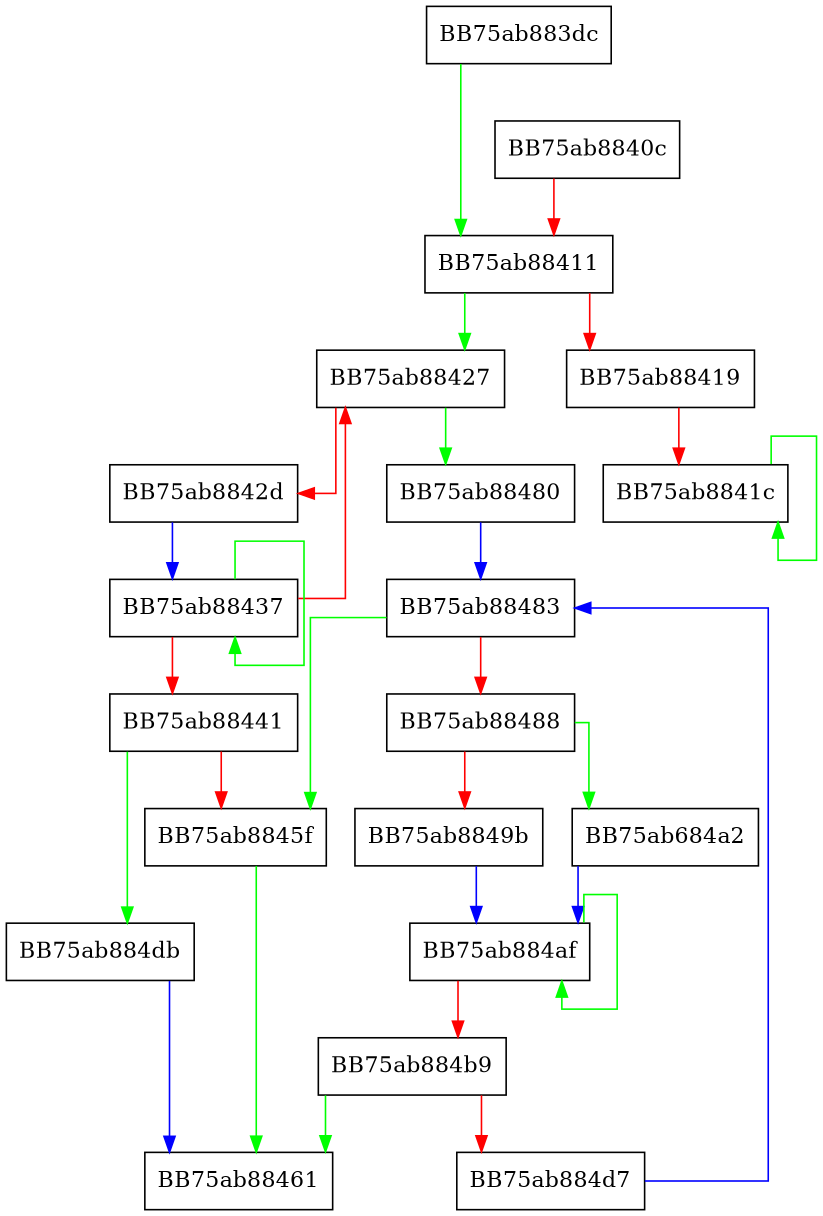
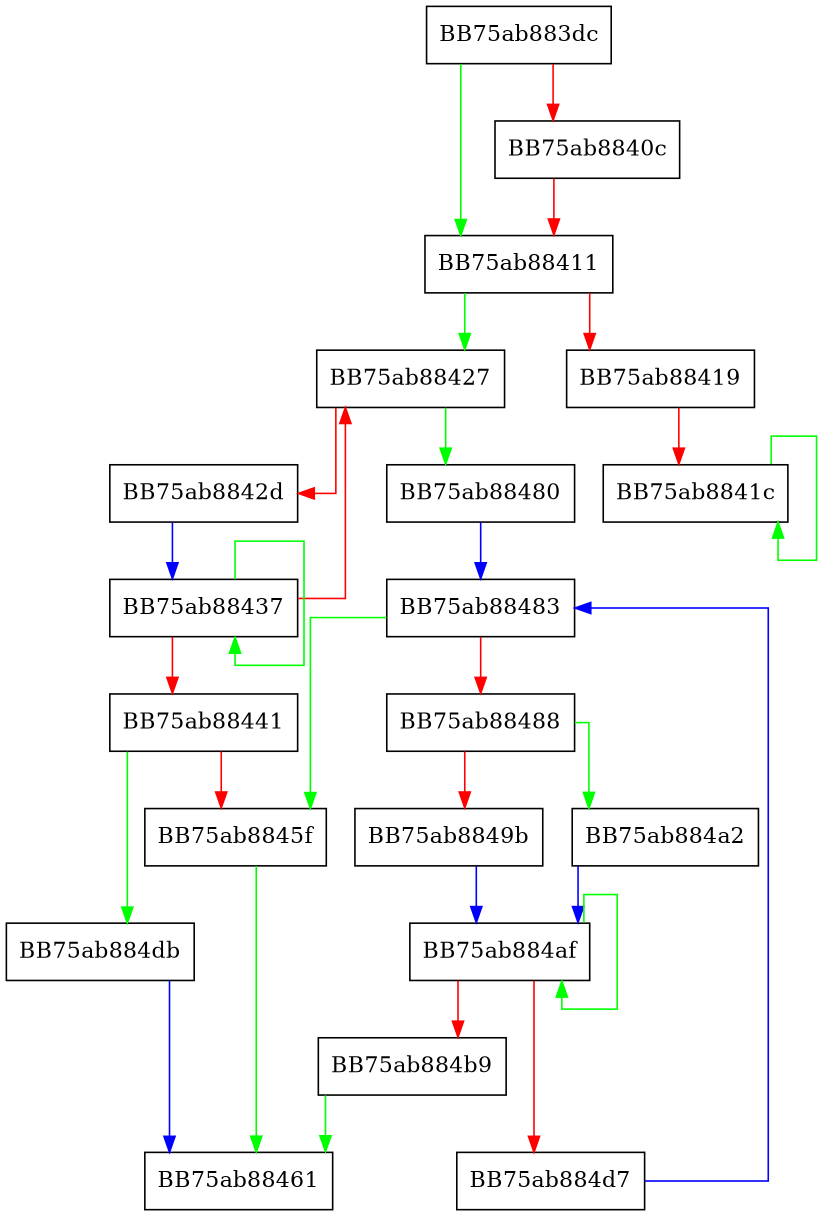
edge "BB75ab883dc" -> "BB75ab8840c": added
node "BB75ab684a2": label "BB75ab684a2" -> "BB75ab884a2"
edge "BB75ab884b9" -> "BB75ab884d7": now "BB75ab884af" -> "BB75ab884d7"
